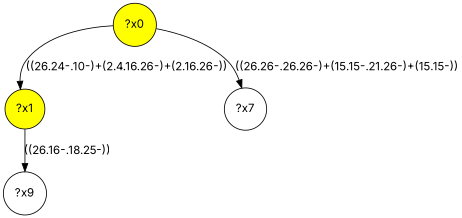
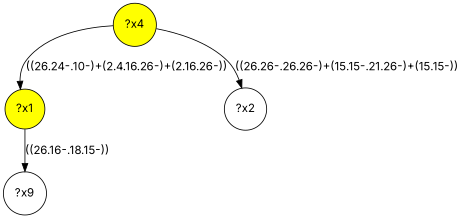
node "?x0": label "?x0" -> "?x4"
node "?x7": label "?x7" -> "?x2"
edge "?x1" -> "?x9": label "((26.16-.18.25-))" -> "((26.16-.18.15-))"
